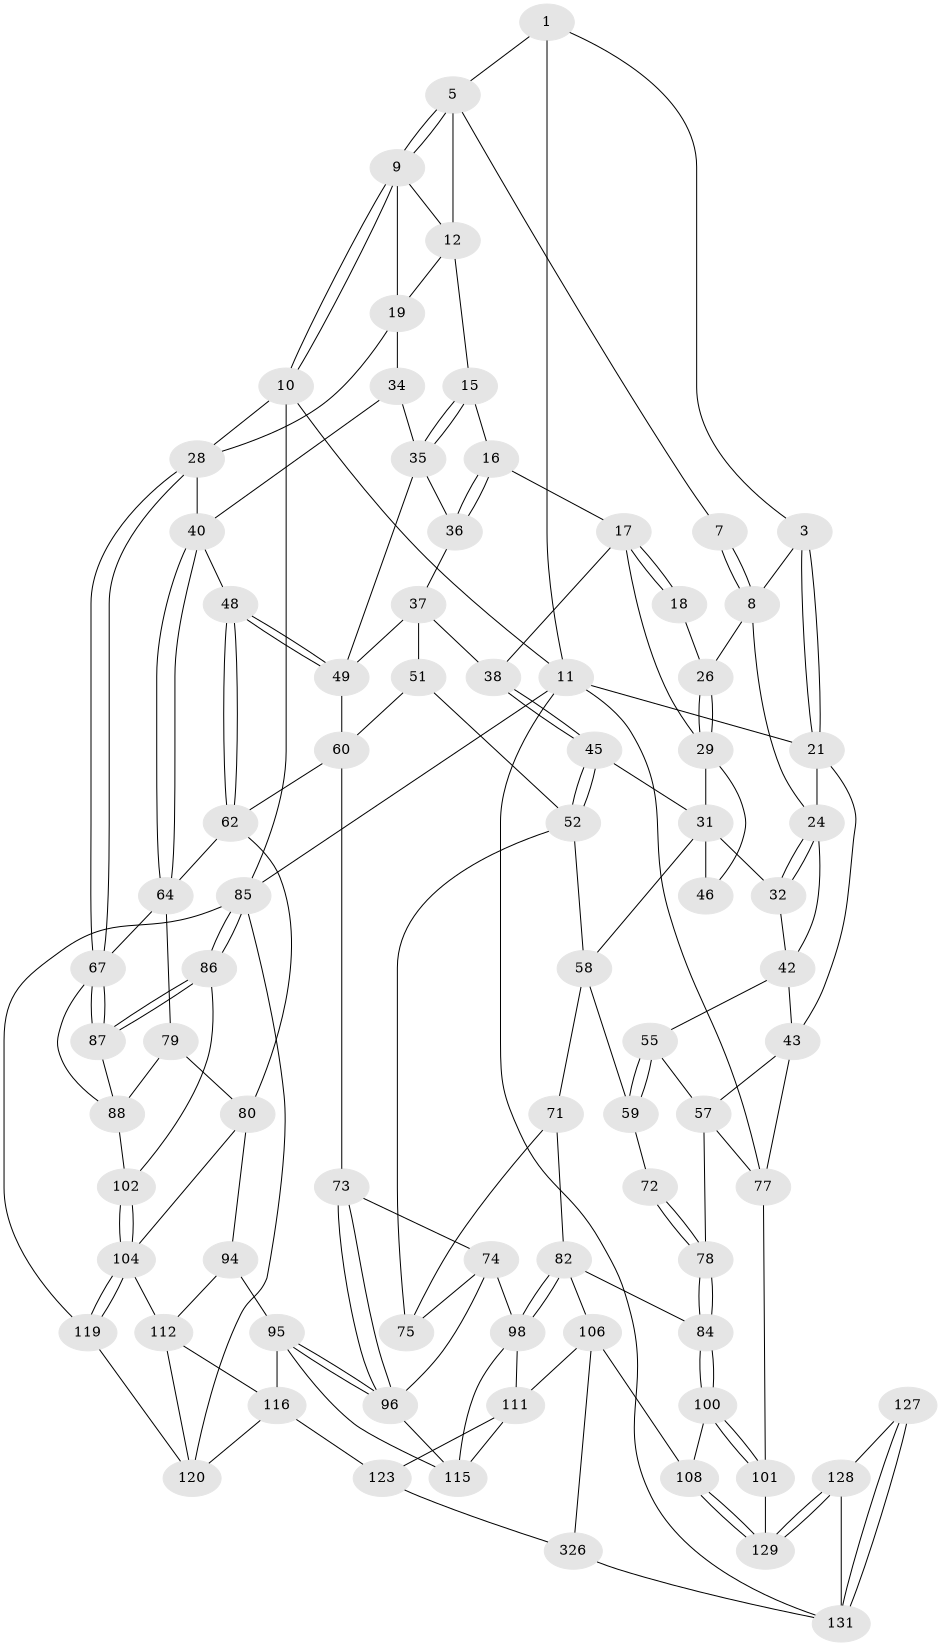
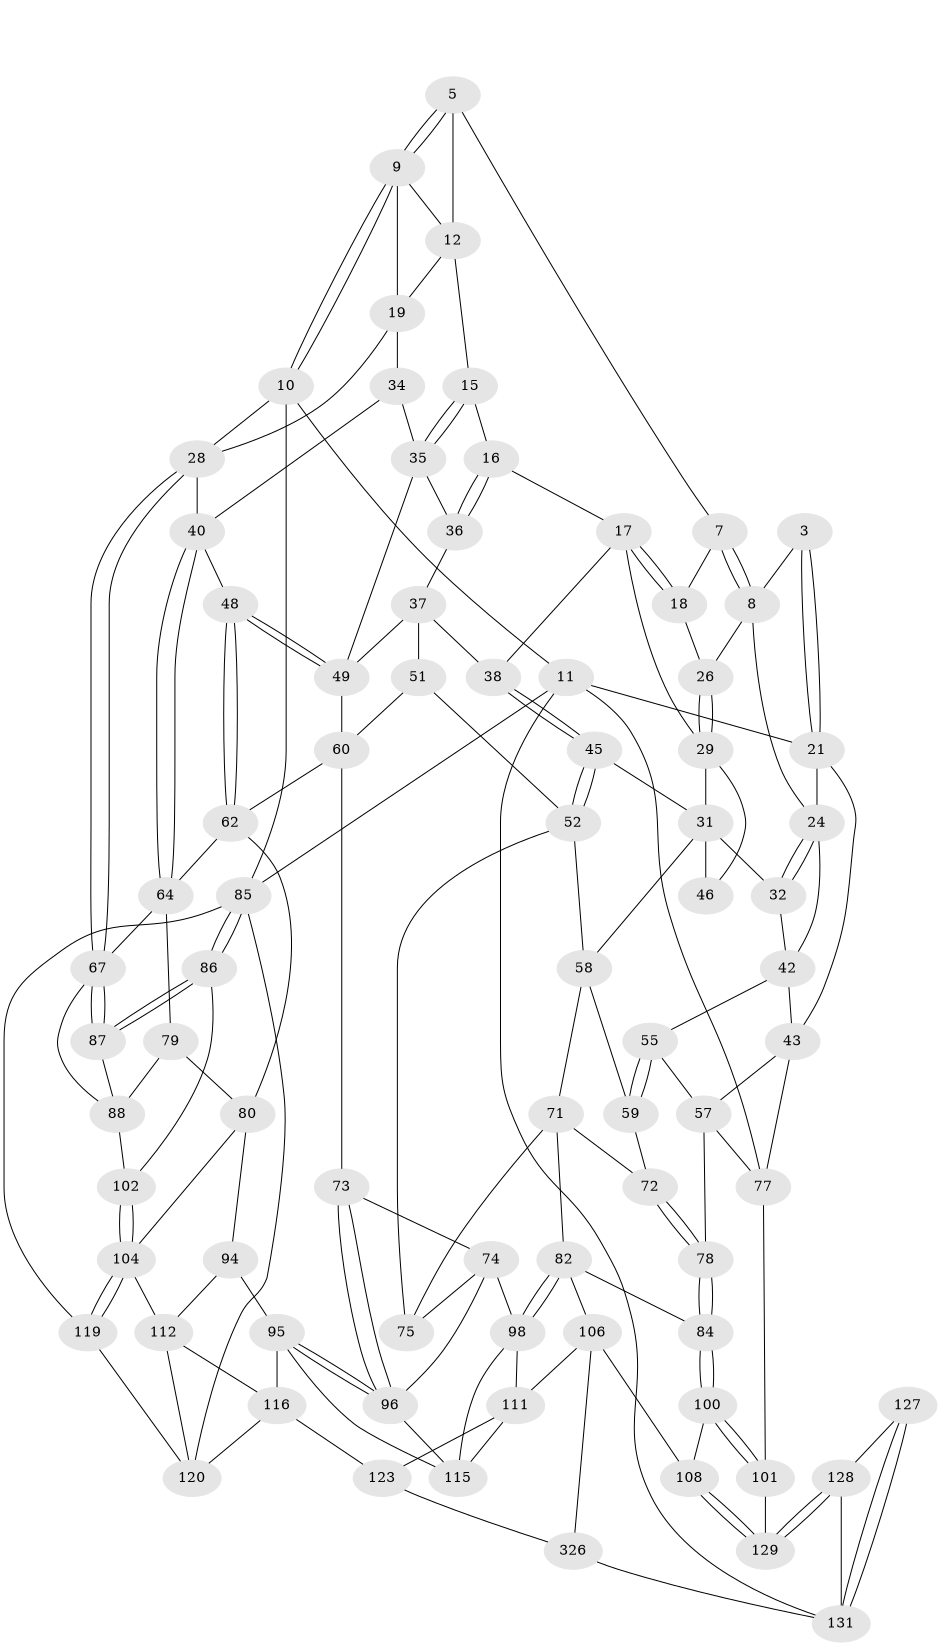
node "1": removed
edge "7" -- "18": added
edge "71" -- "72": added
